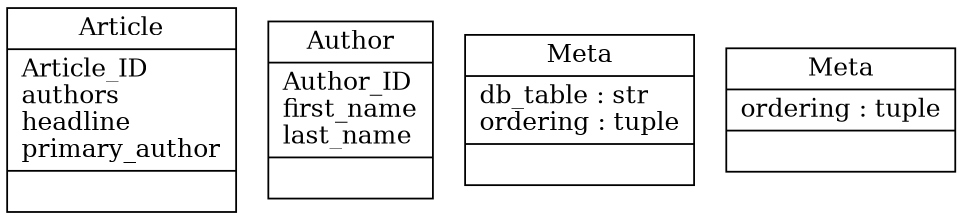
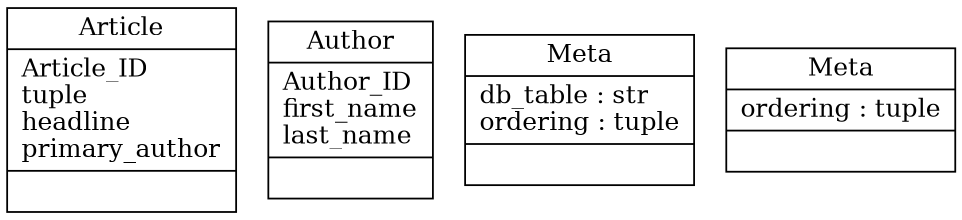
node "Article": text "authors" -> "tuple"
